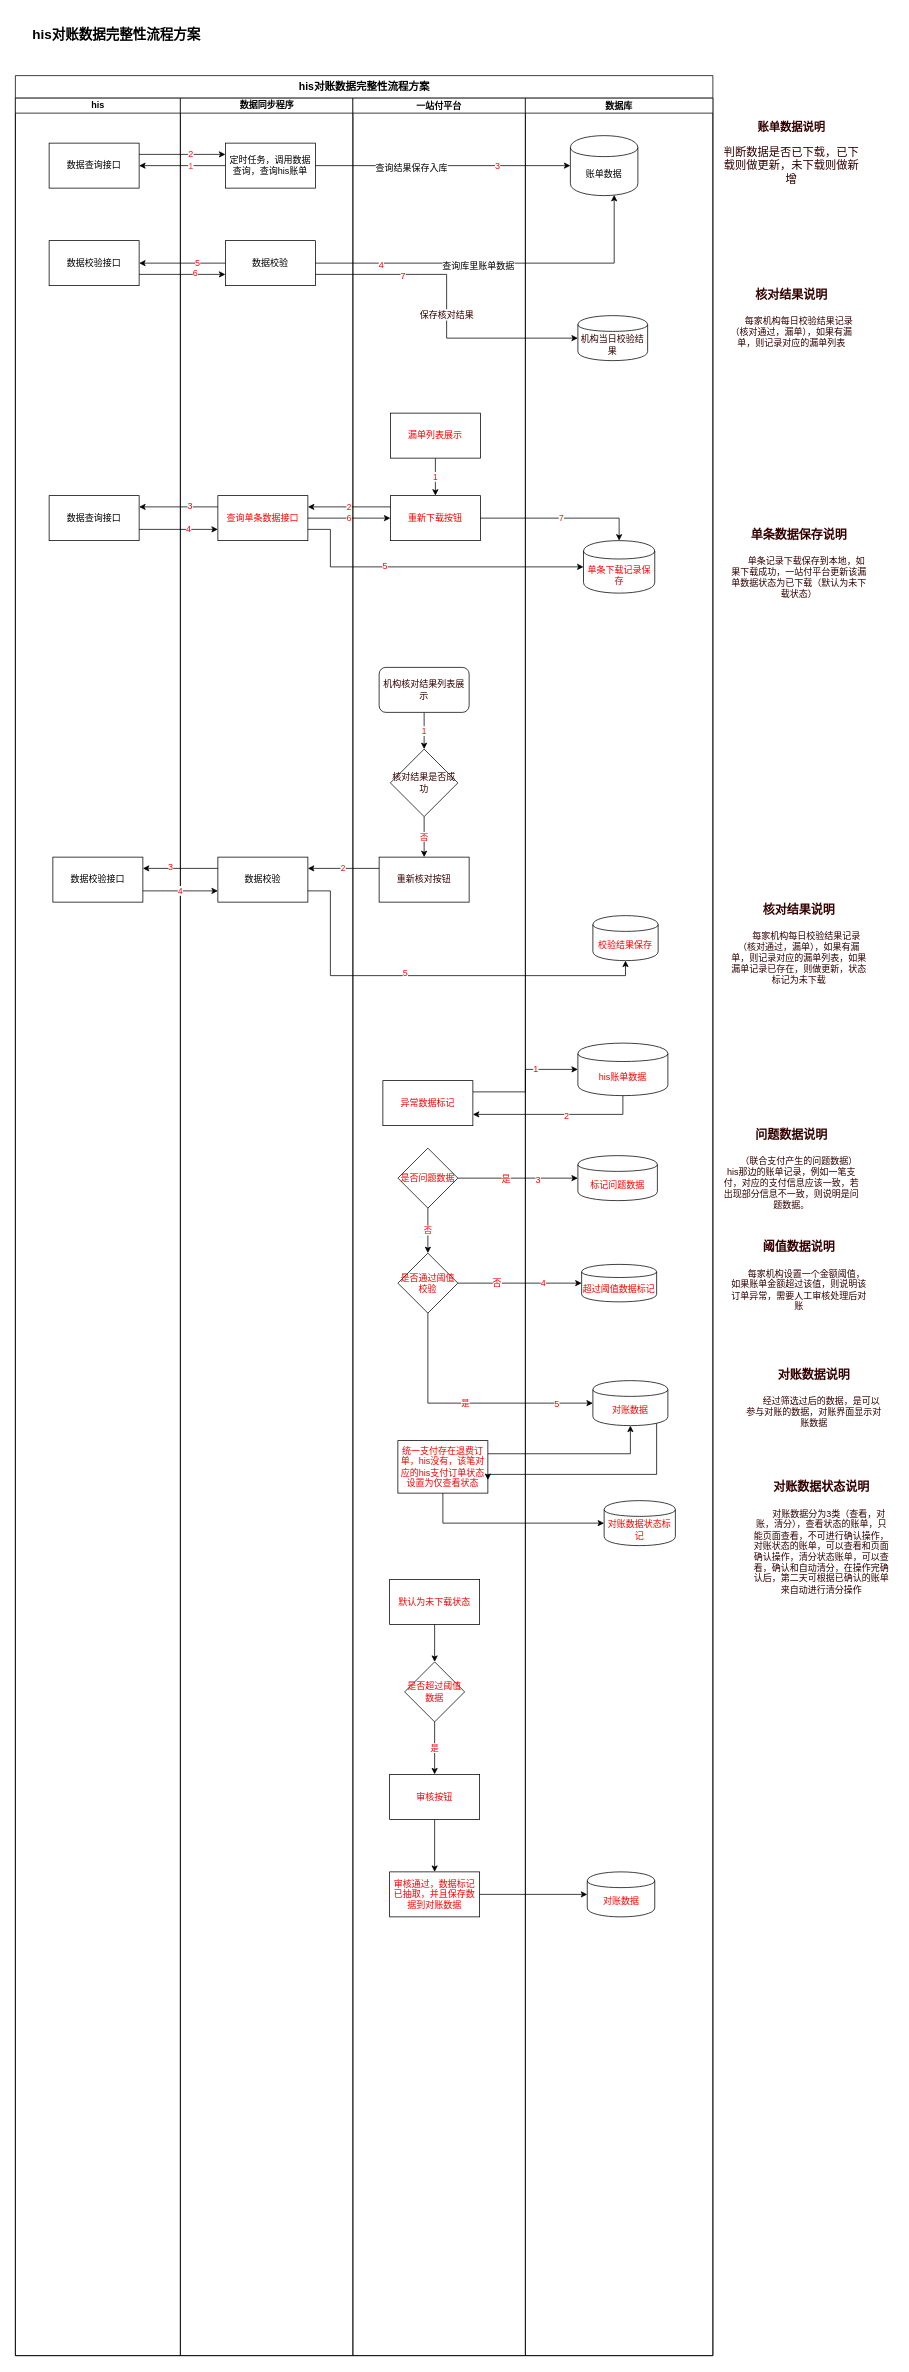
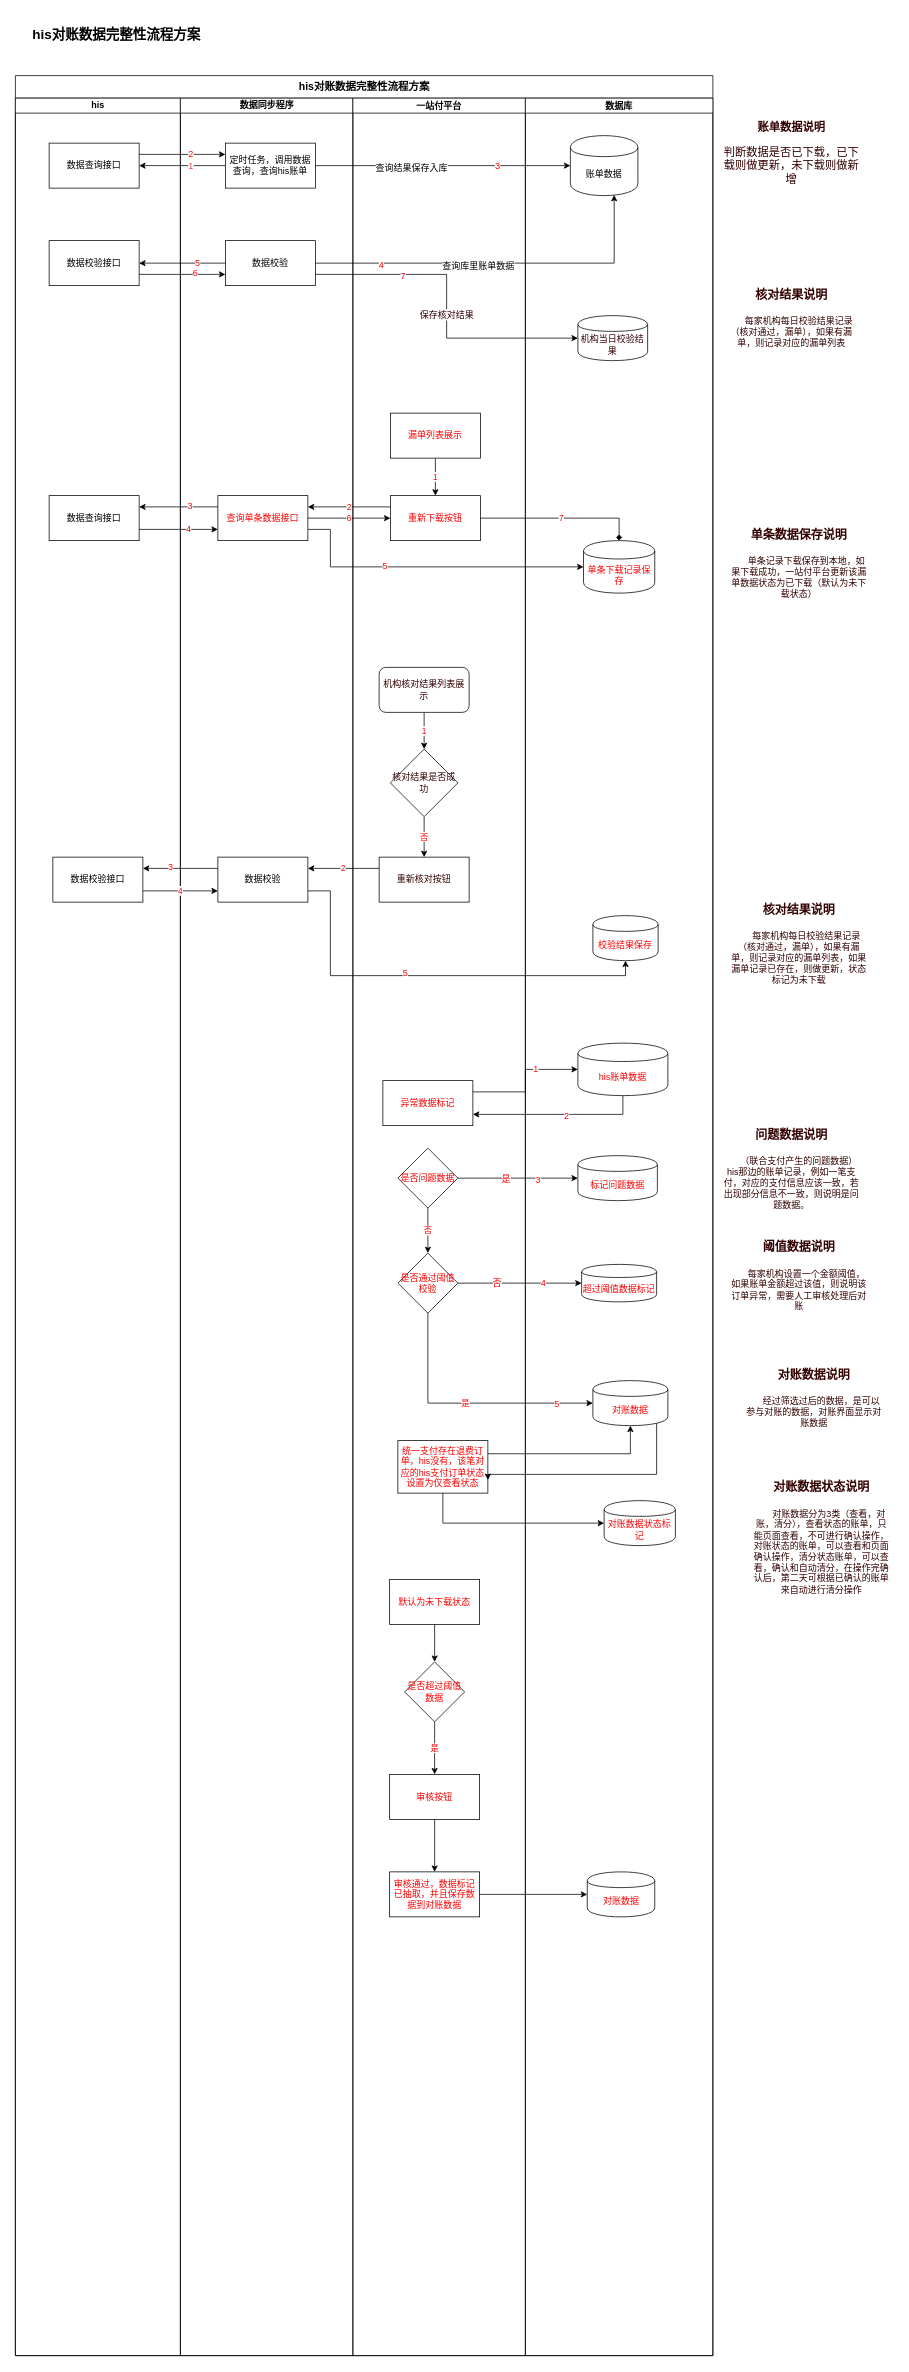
edge "重新下载按钮" -> "单条下载记录保存": arrowhead classic -> diamond
